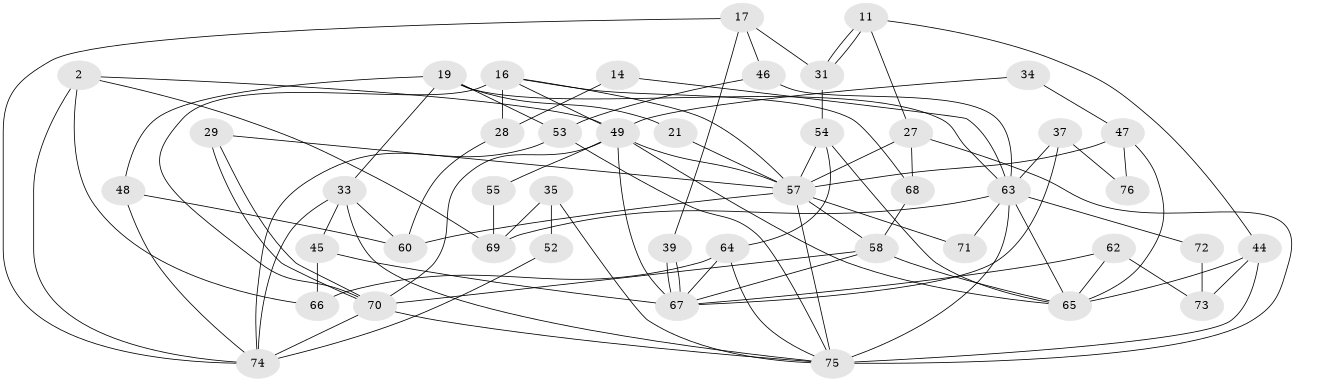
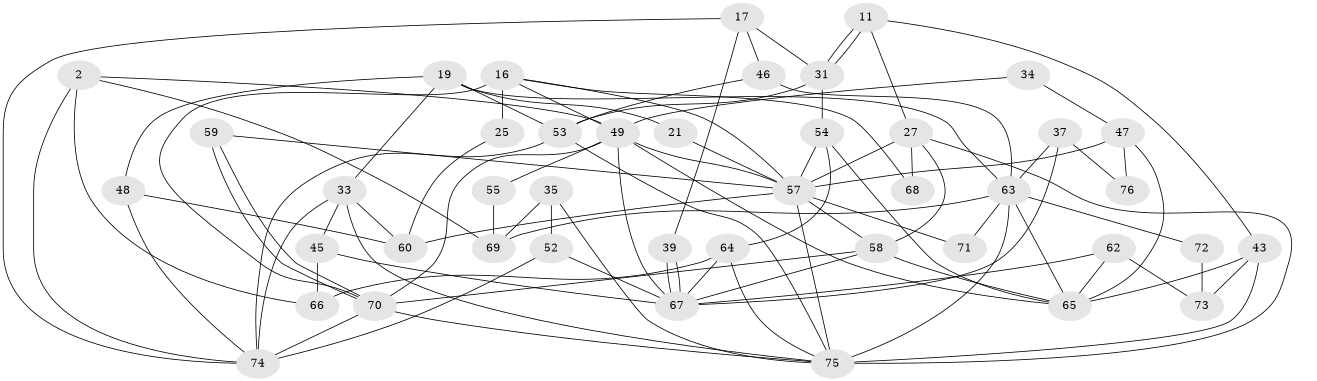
node "14": removed
edge "31" -- "53": added
node "29": label "29" -> "59"
node "28": label "28" -> "25"
edge "68" -- "58": now "27" -- "58"
node "44": label "44" -> "43"
edge "52" -- "67": added
